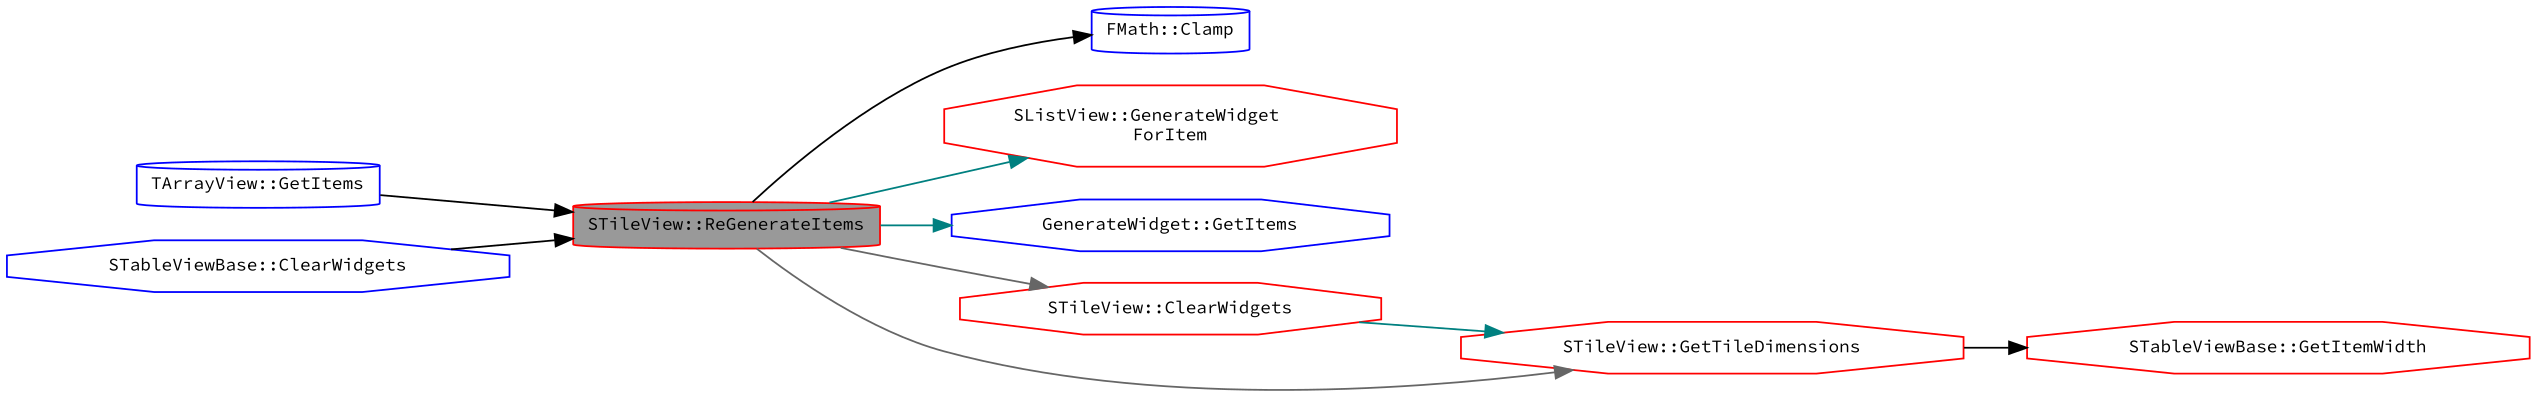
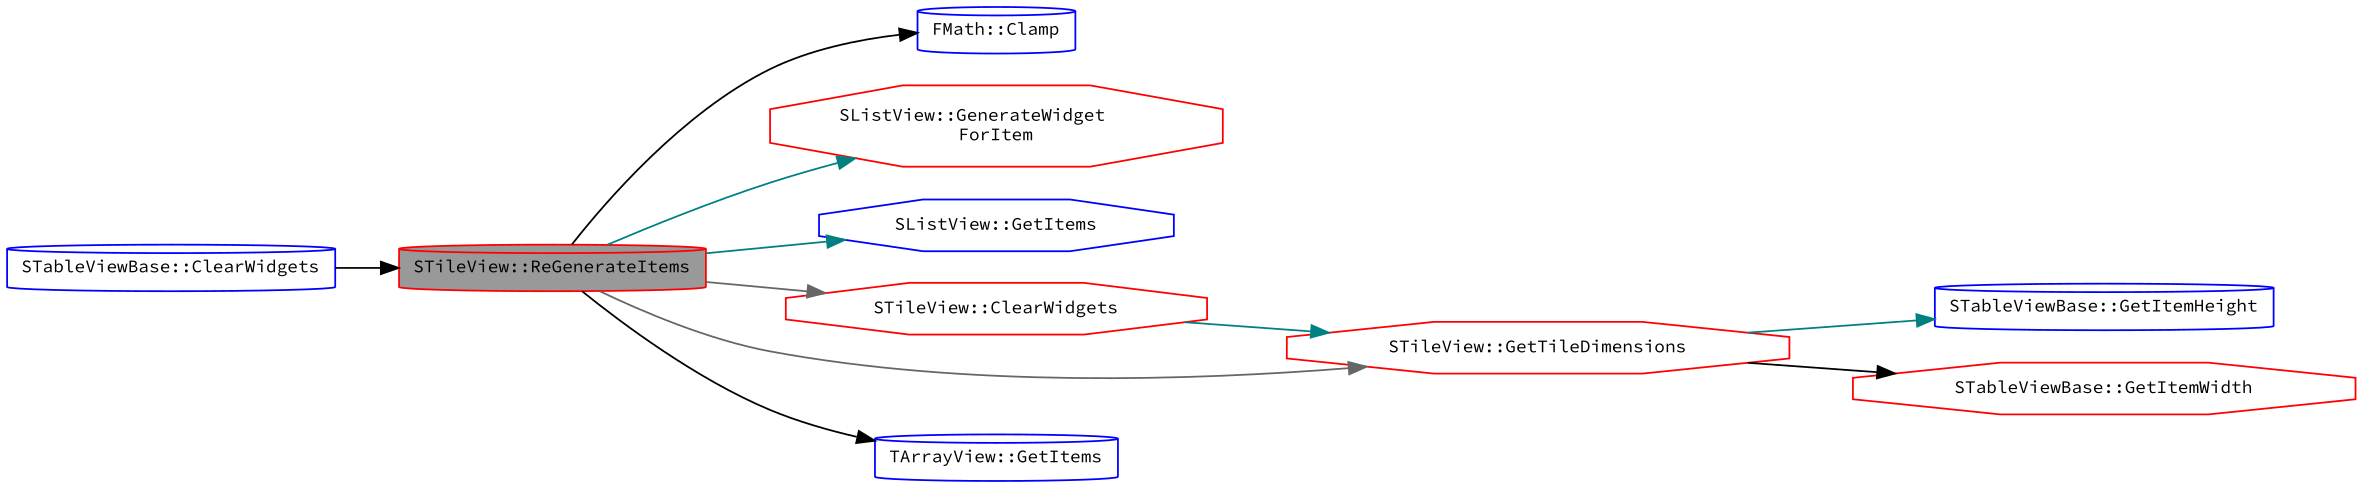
edge "TArrayView::GetItems" -> "STileView::ReGenerateItems": reversed
node "GenerateWidget::GetItems": label "GenerateWidget::GetItems" -> "SListView::GetItems"
node "STableViewBase::ClearWidgets": shape octagon -> cylinder
node "STableViewBase::GetItemHeight": added
